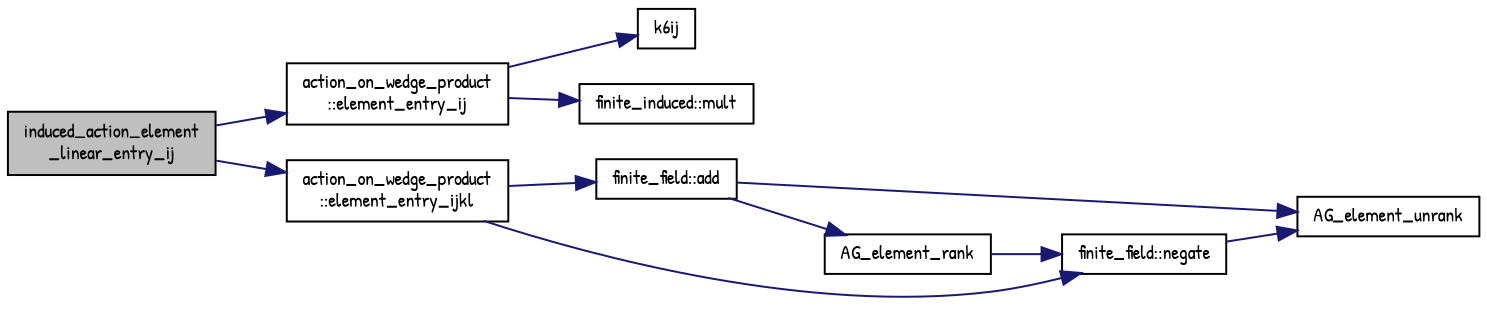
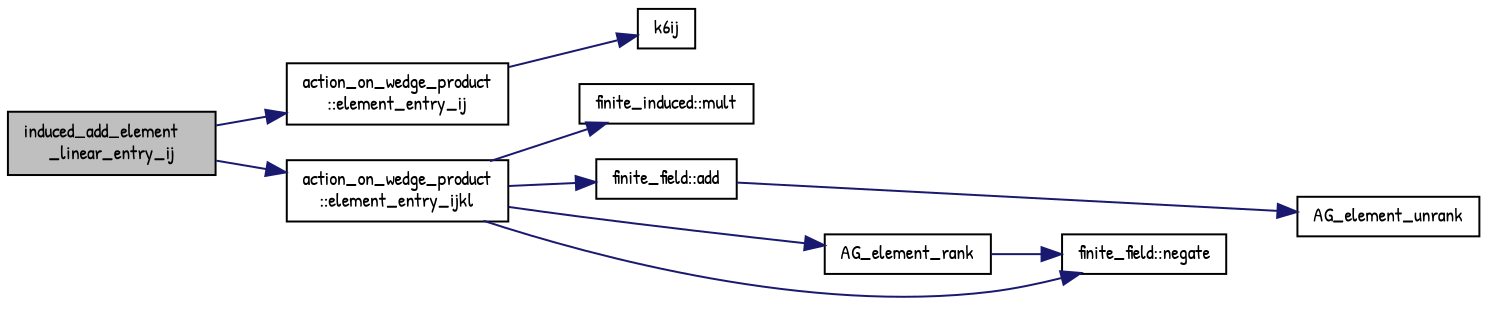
edge "action_on_wedge_product ::element_entry_ij" -> "finite_induced::mult": now "action_on_wedge_product ::element_entry_ijkl" -> "finite_induced::mult"
node "induced_action_element _linear_entry_ij": label "induced_action_element _linear_entry_ij" -> "induced_add_element _linear_entry_ij"
edge "finite_field::add" -> "AG_element_rank": now "action_on_wedge_product ::element_entry_ijkl" -> "AG_element_rank"
edge "finite_field::negate" -> "AG_element_unrank": removed
